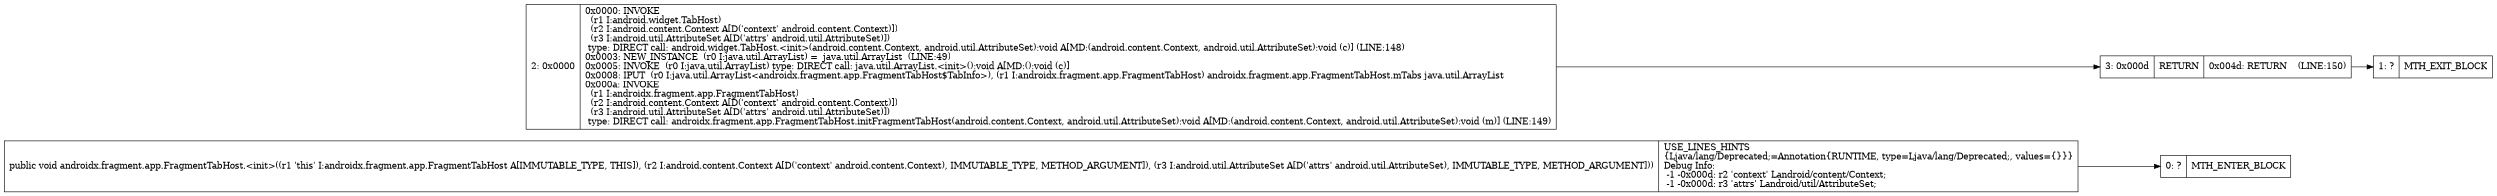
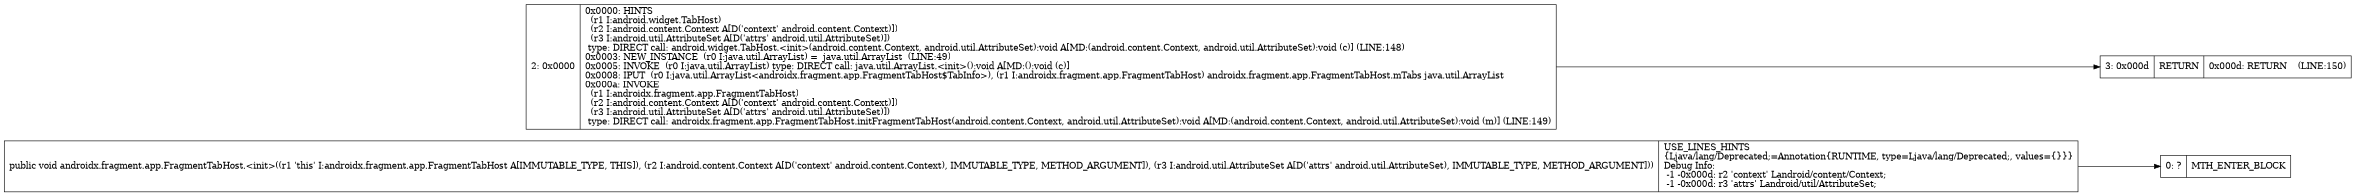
node "2: 0x0000": text "0x0000: INVOKE" -> "0x0000: HINTS"
node "3: 0x000d": text "0x004d: RETURN    (LINE:150)" -> "0x000d: RETURN    (LINE:150)"
node "1: ?": removed
